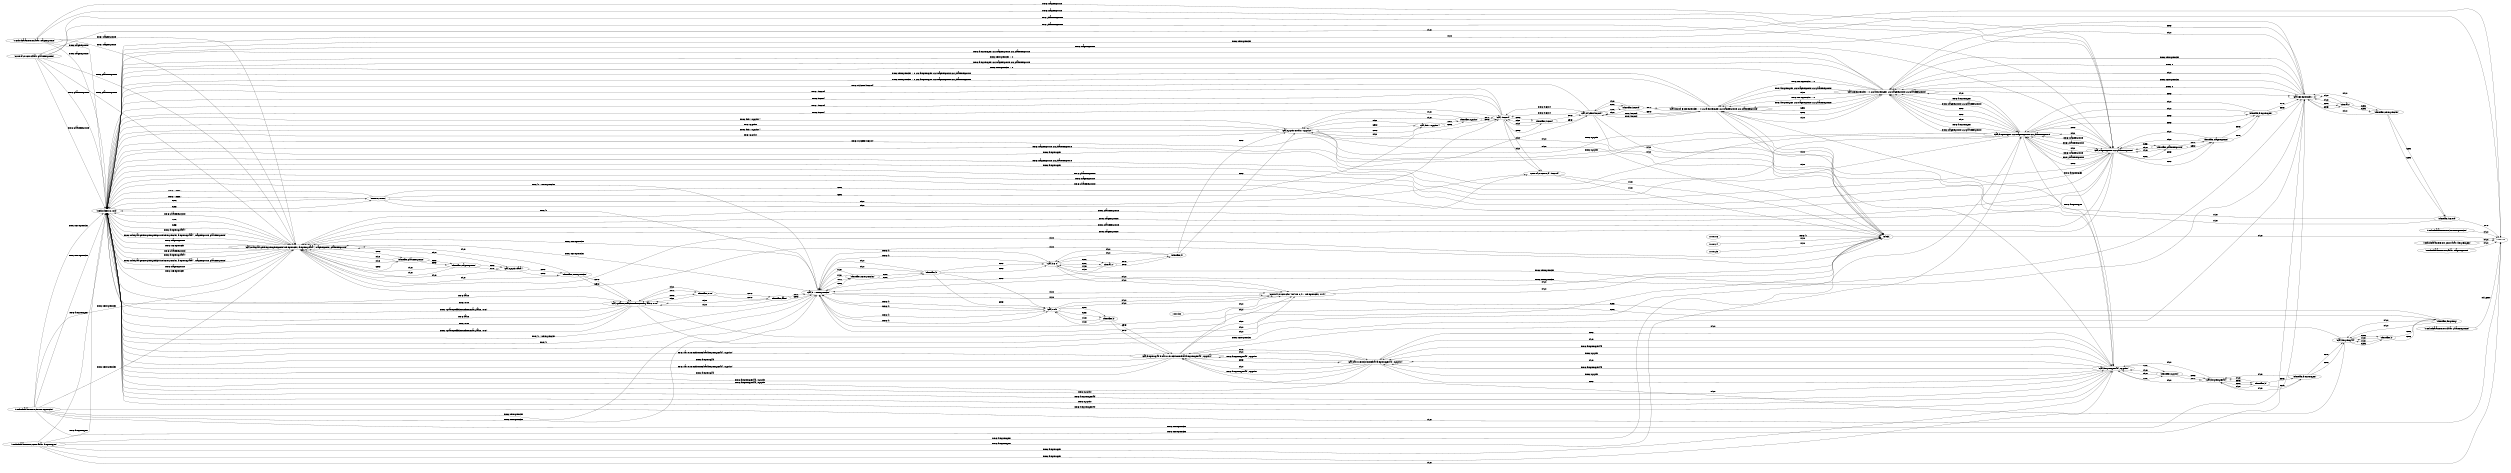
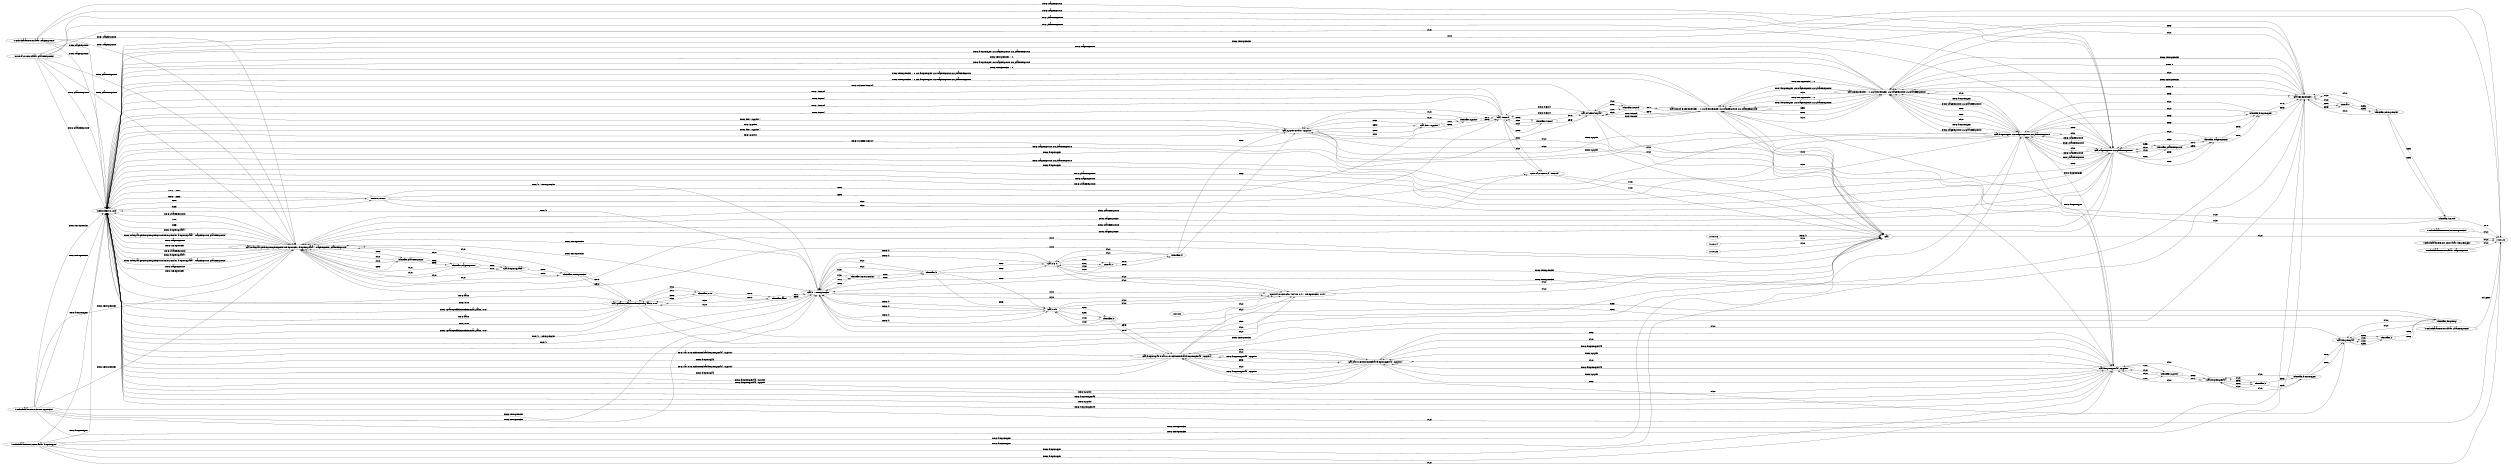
node "(Call,ASSERT(isGood))": label "(Call,ASSERT(isGood))" -> "(Call,ASSERT(biquad))"
node "(Block,)": label "(Block,)" -> "(Call,)"
node "1000100": label "1000100" -> "1000120"
node "(Call,nyquist.data())": label "(Call,nyquist.data())" -> "(Call,frequency.data())"
